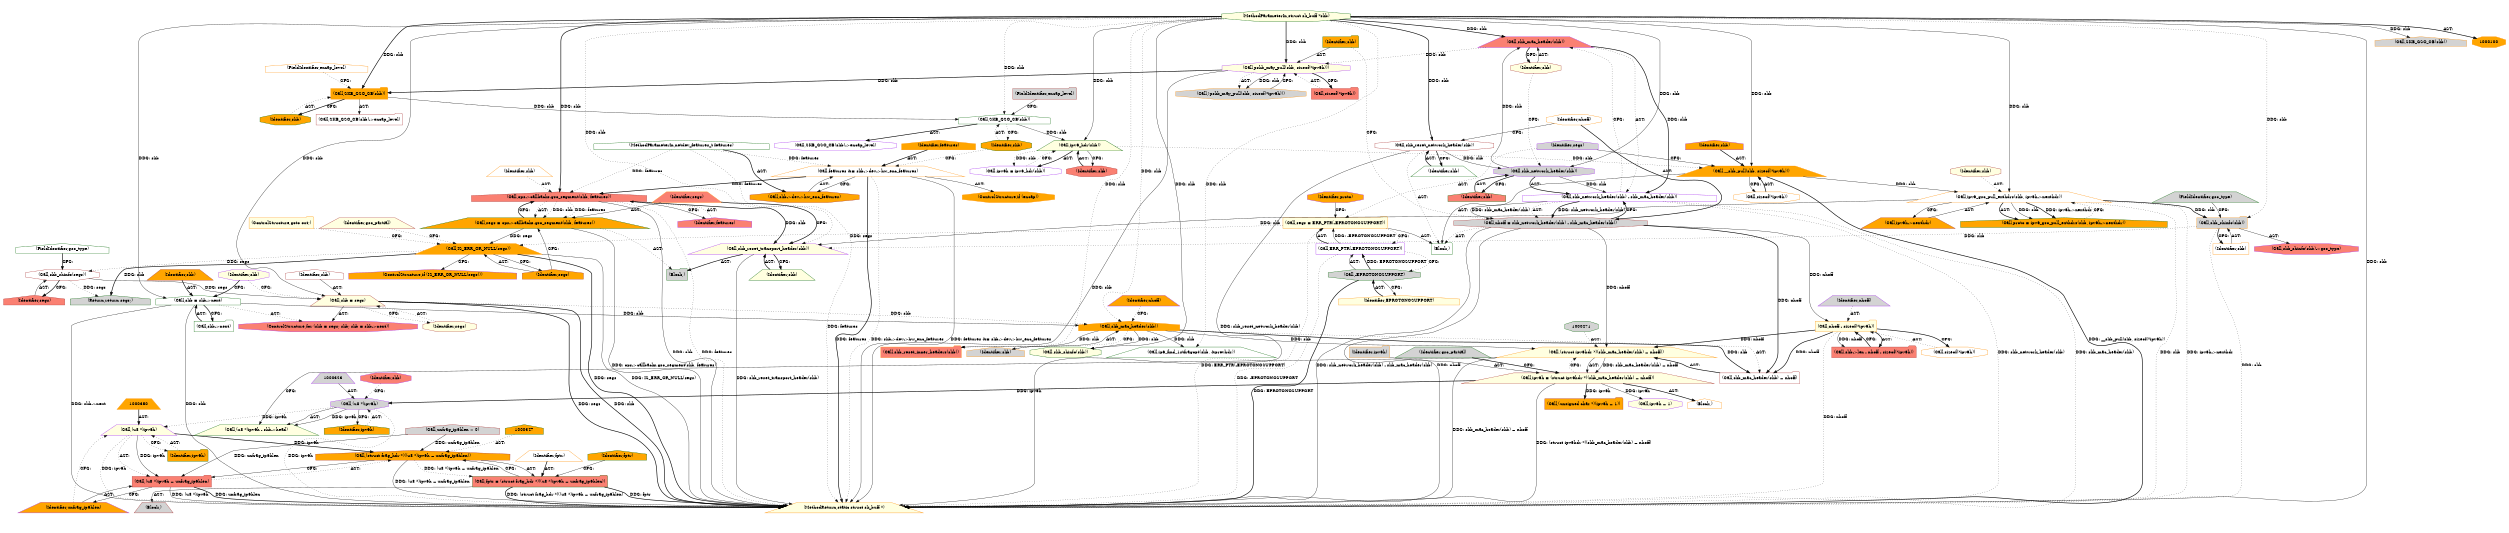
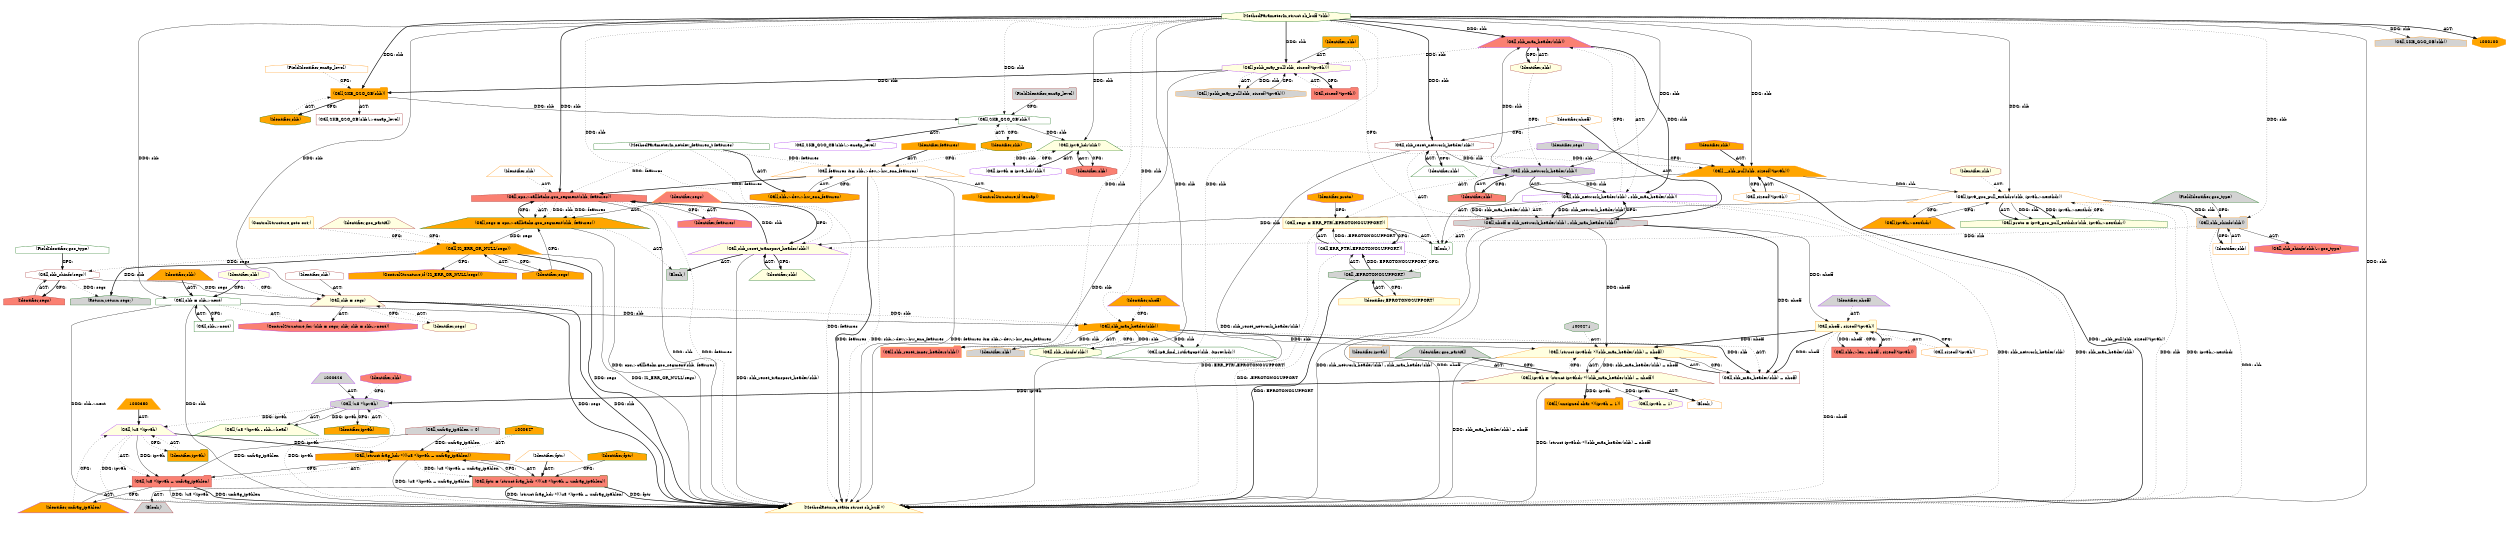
edge "(Call,ops->callbacks.gso_segment(skb, features))" -> "(Call,skb_reset_transport_header(skb))": reversed
edge "(Call,ipv6h->nexthdr)" -> "(Call,ipv6_gso_pull_exthdrs(skb, ipv6h->nexthdr))": label "AST: " -> "CFG: "
node "(Call,proto = ipv6_gso_pull_exthdrs(skb, ipv6h->nexthdr))": fillcolor orange -> lightyellow
edge "(Call,segs = ERR_PTR(-EPROTONOSUPPORT))" -> "(Call,IS_ERR_OR_NULL(segs))": removed, label "DDG: segs"
edge "(Call,segs = ERR_PTR(-EPROTONOSUPPORT))" -> "(Call,ERR_PTR(-EPROTONOSUPPORT))": style dotted -> bold
edge "(Call,skb->len - nhoff - sizeof(*ipv6h))" -> "(Call,nhoff - sizeof(*ipv6h))": style bold -> dotted
edge "(Call,(struct ipv6hdr *)(skb_mac_header(skb) + nhoff))" -> "(Call,(u8 *)ipv6h - skb->head)": now "(Call,(struct ipv6hdr *)(skb_mac_header(skb) + nhoff))" -> "(Call,skb_mac_header(skb) + nhoff)"
